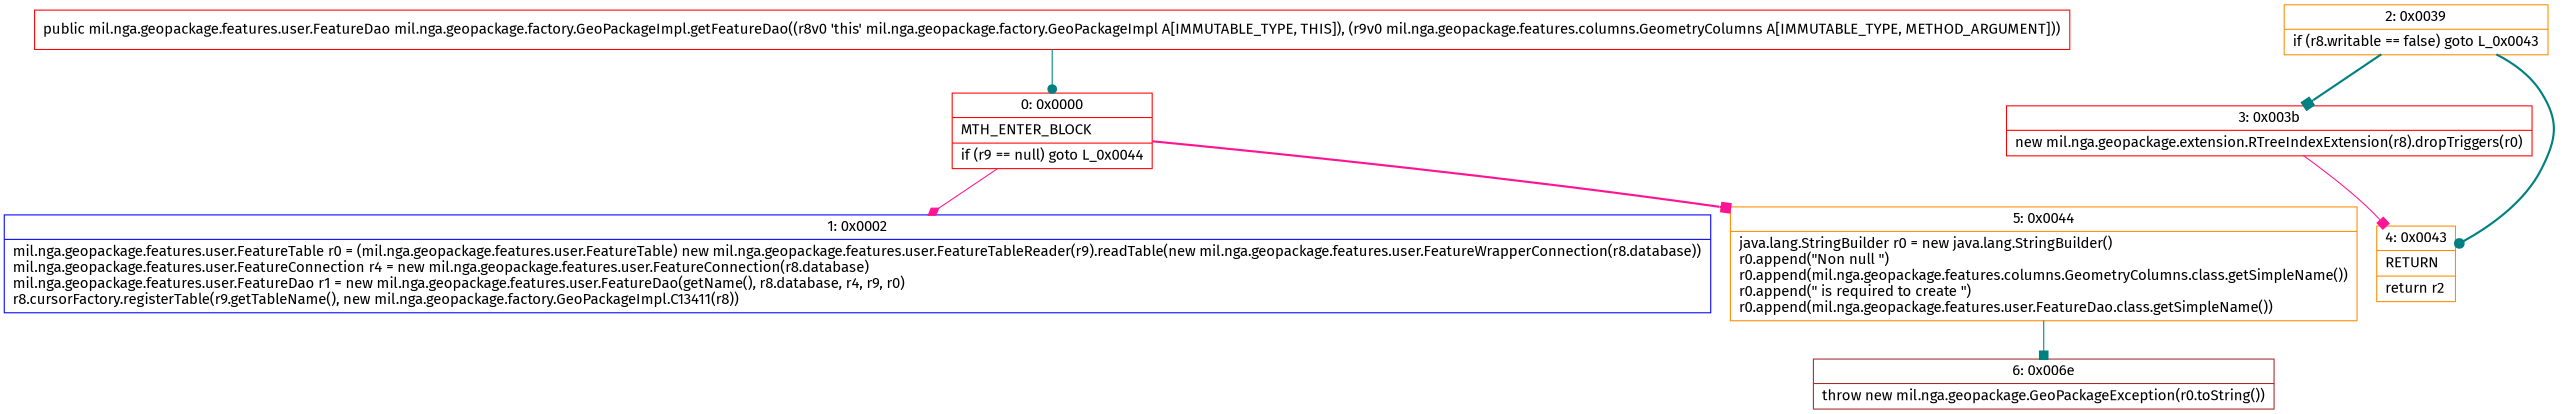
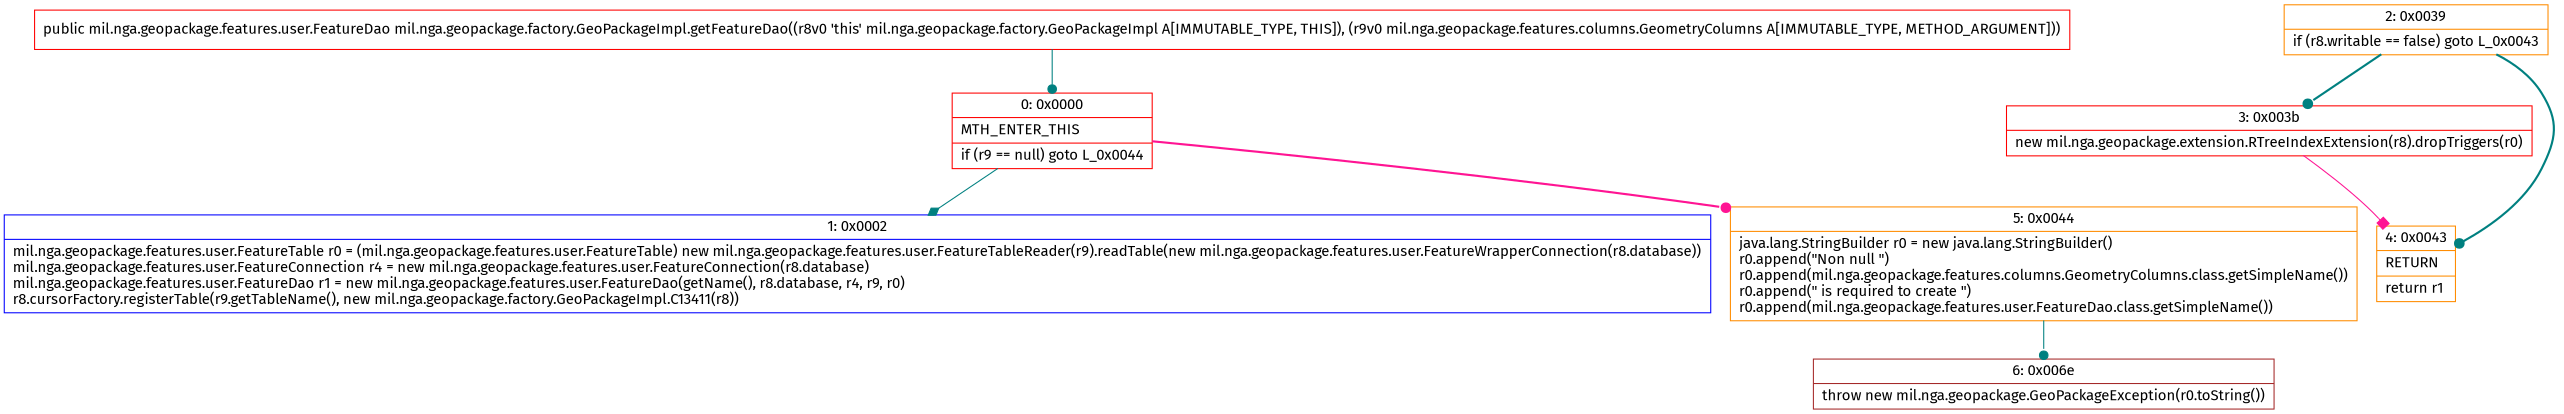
edge "2: 0x0039" -> "3: 0x003b": arrowhead box -> dot
node "0: 0x0000": text "MTH_ENTER_BLOCK" -> "MTH_ENTER_THIS"
edge "0: 0x0000" -> "5: 0x0044": arrowhead box -> dot
edge "0: 0x0000" -> "1: 0x0002": color deeppink -> teal
node "4: 0x0043": text "return r2" -> "return r1"
edge "5: 0x0044" -> "6: 0x006e": arrowhead box -> dot
